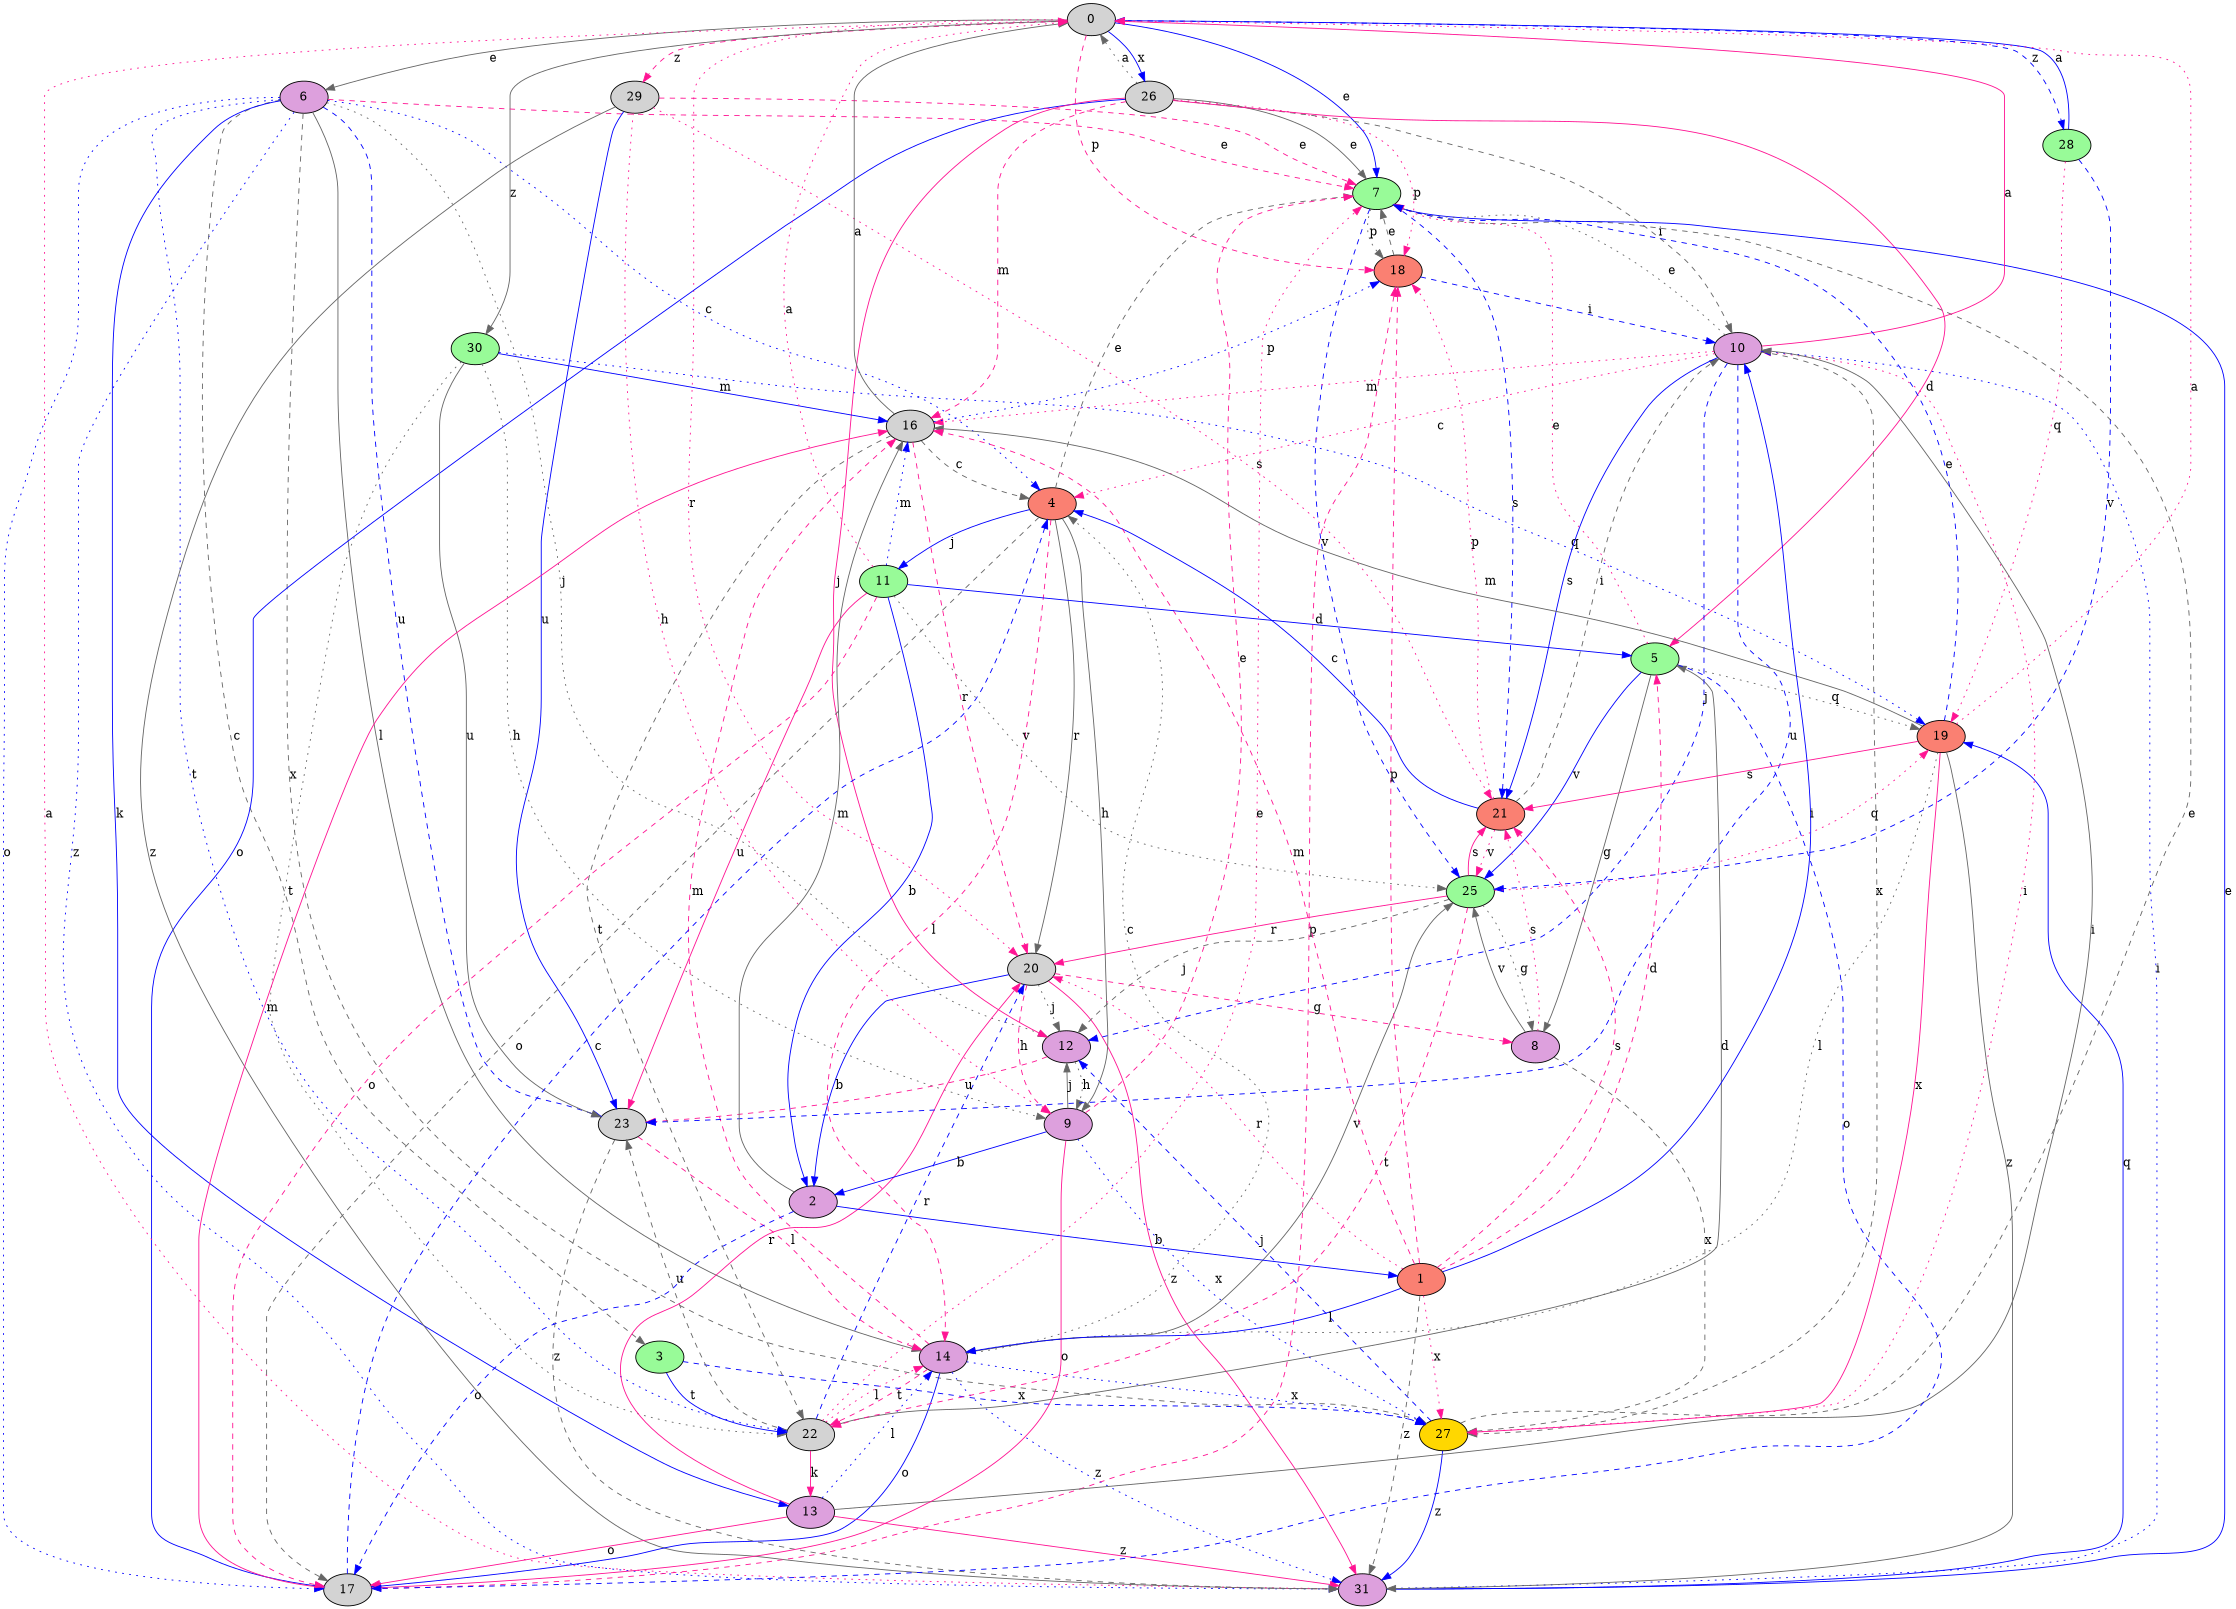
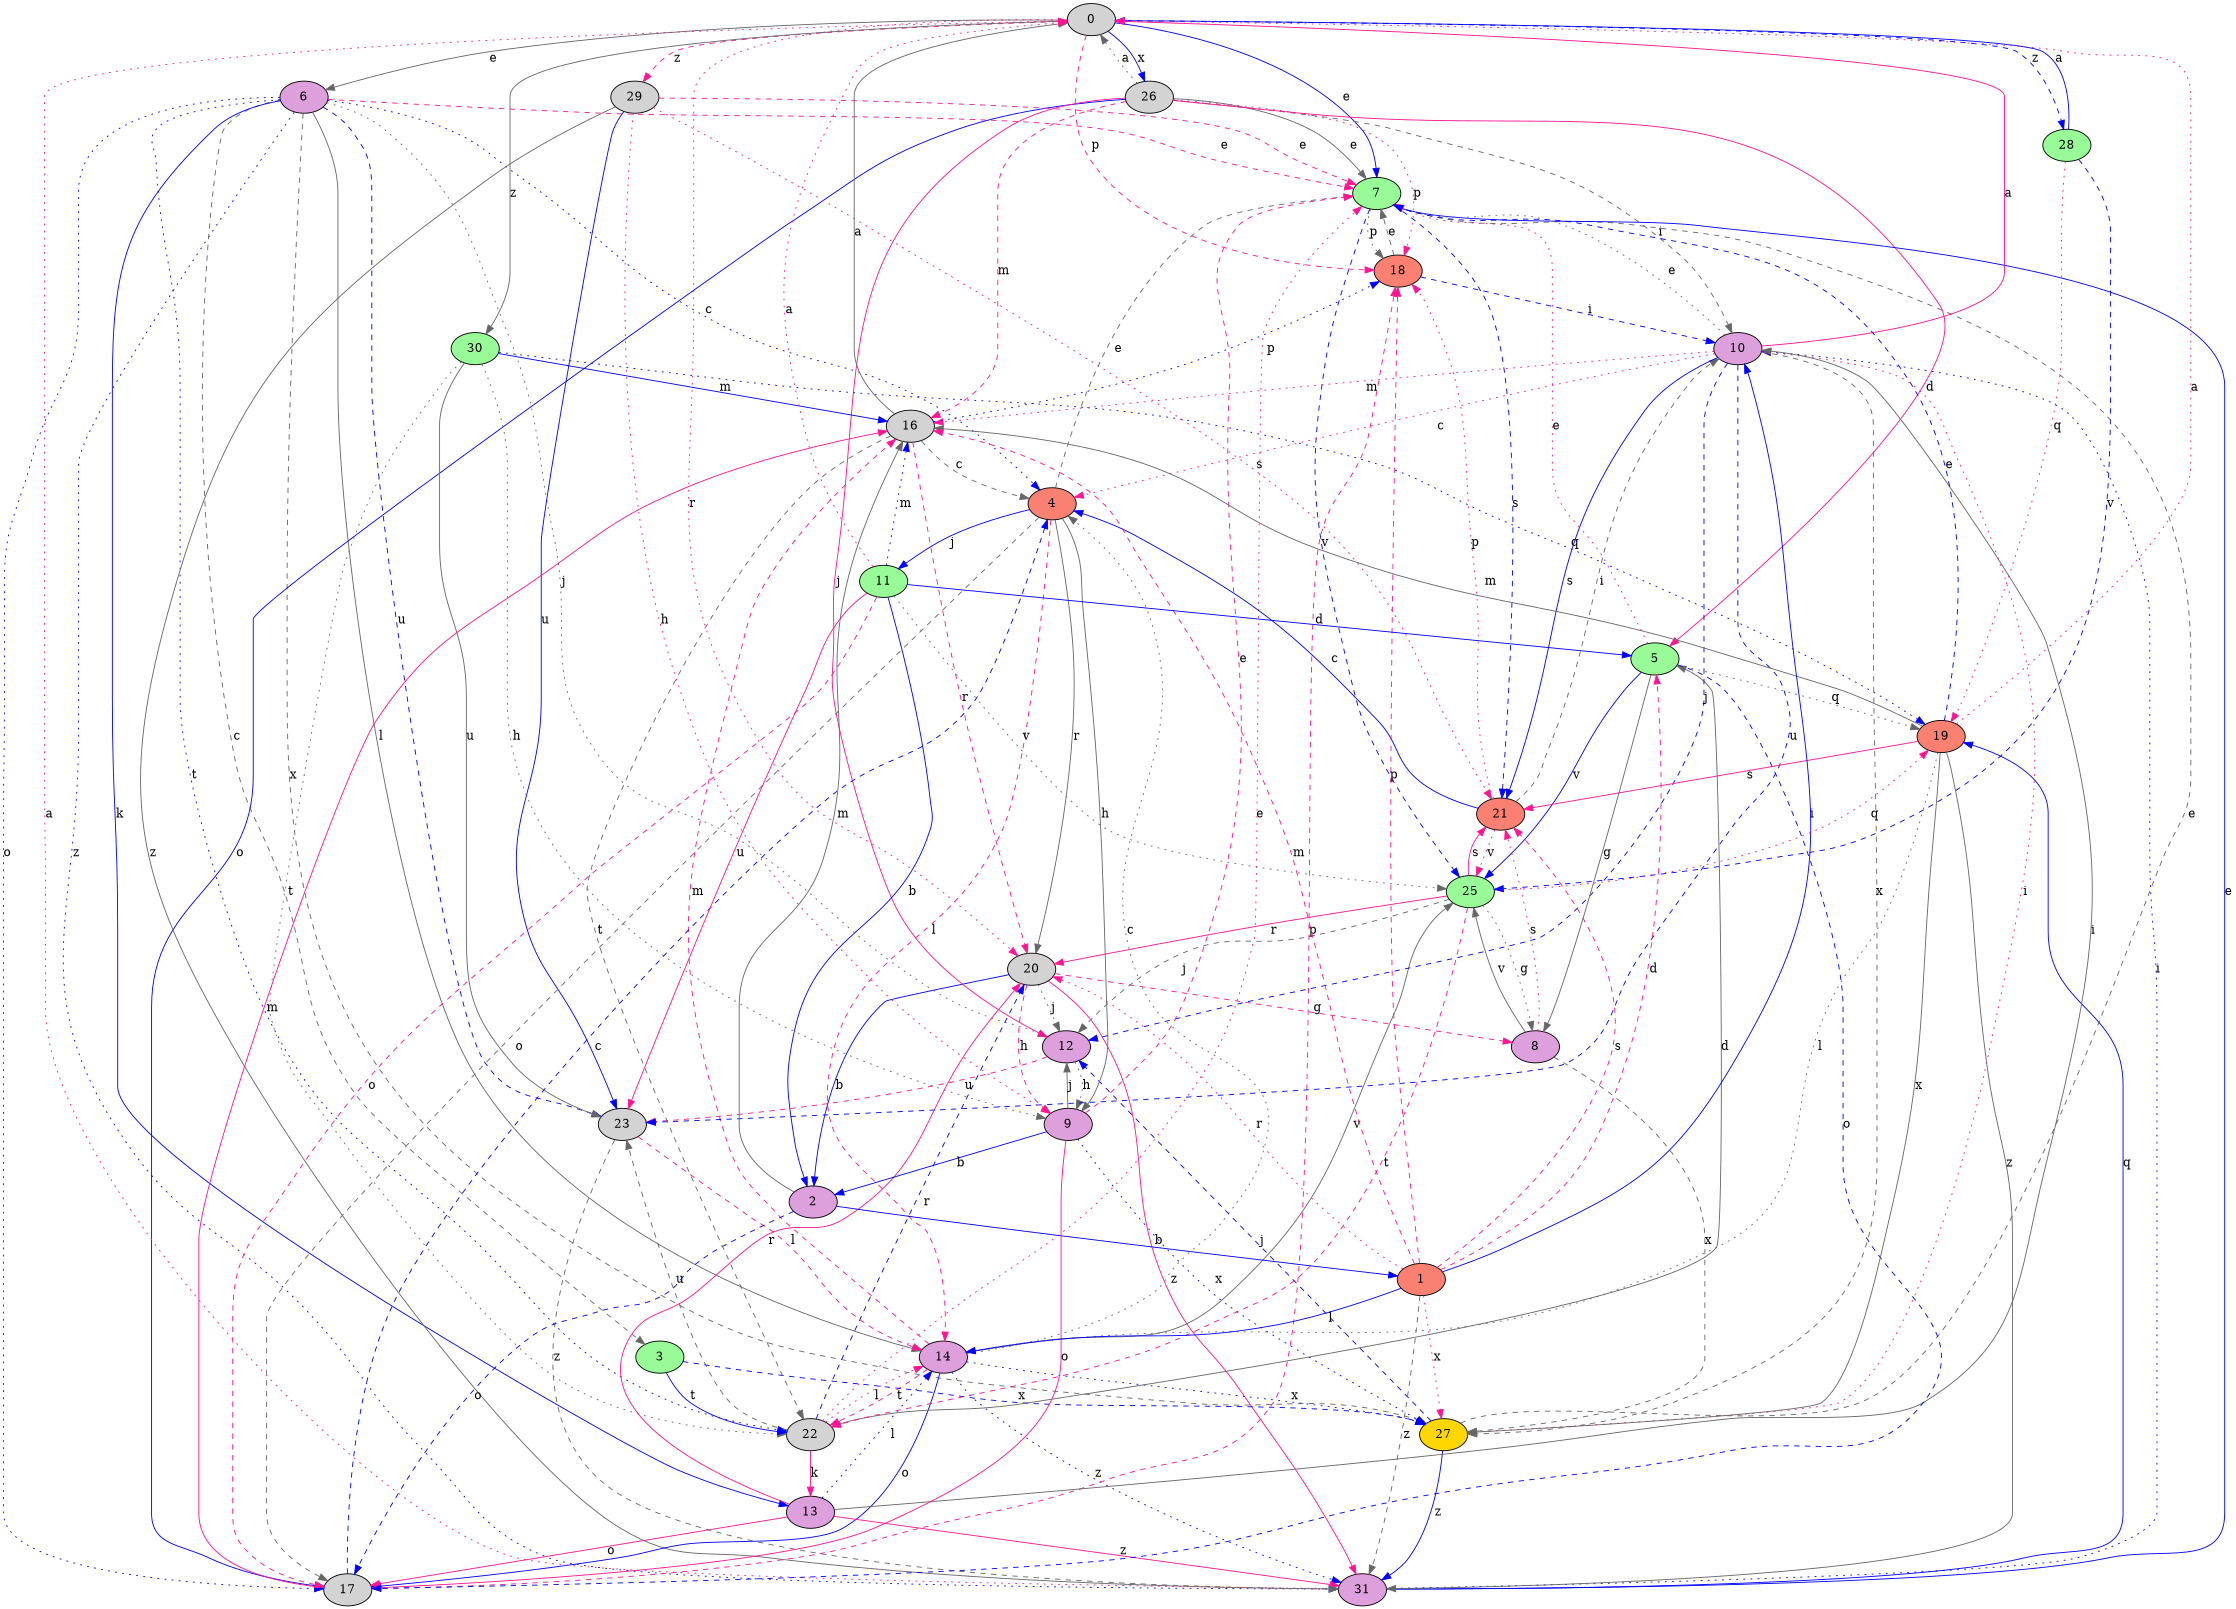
edge "19" -> "27": color deeppink -> gray40
